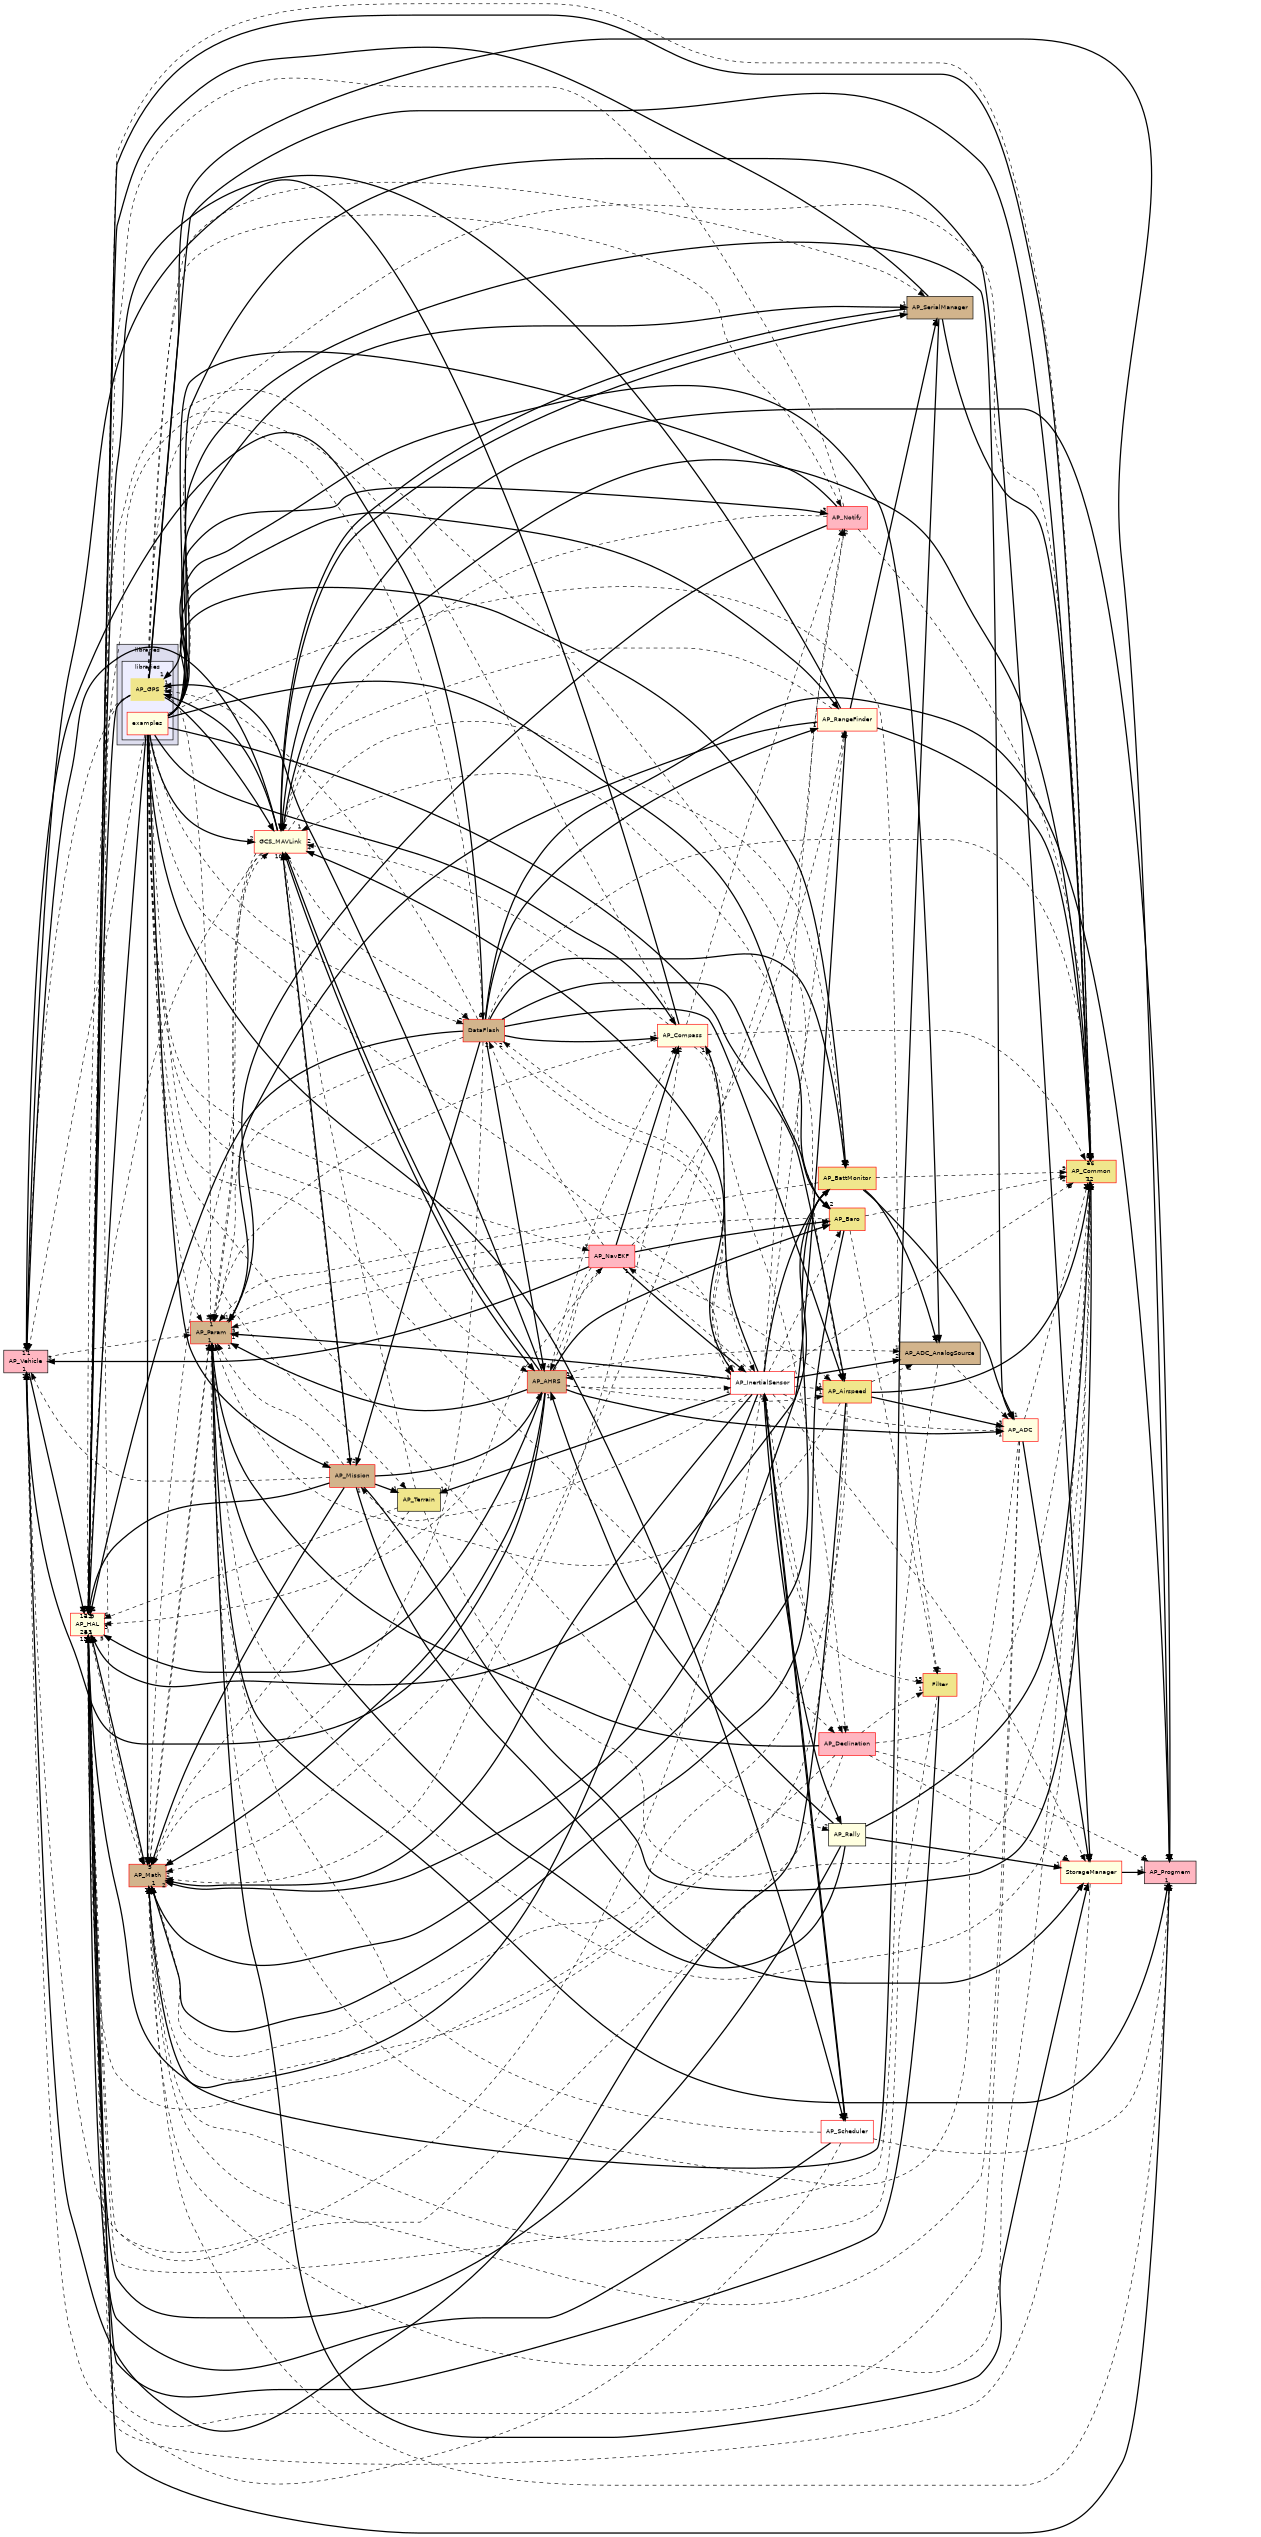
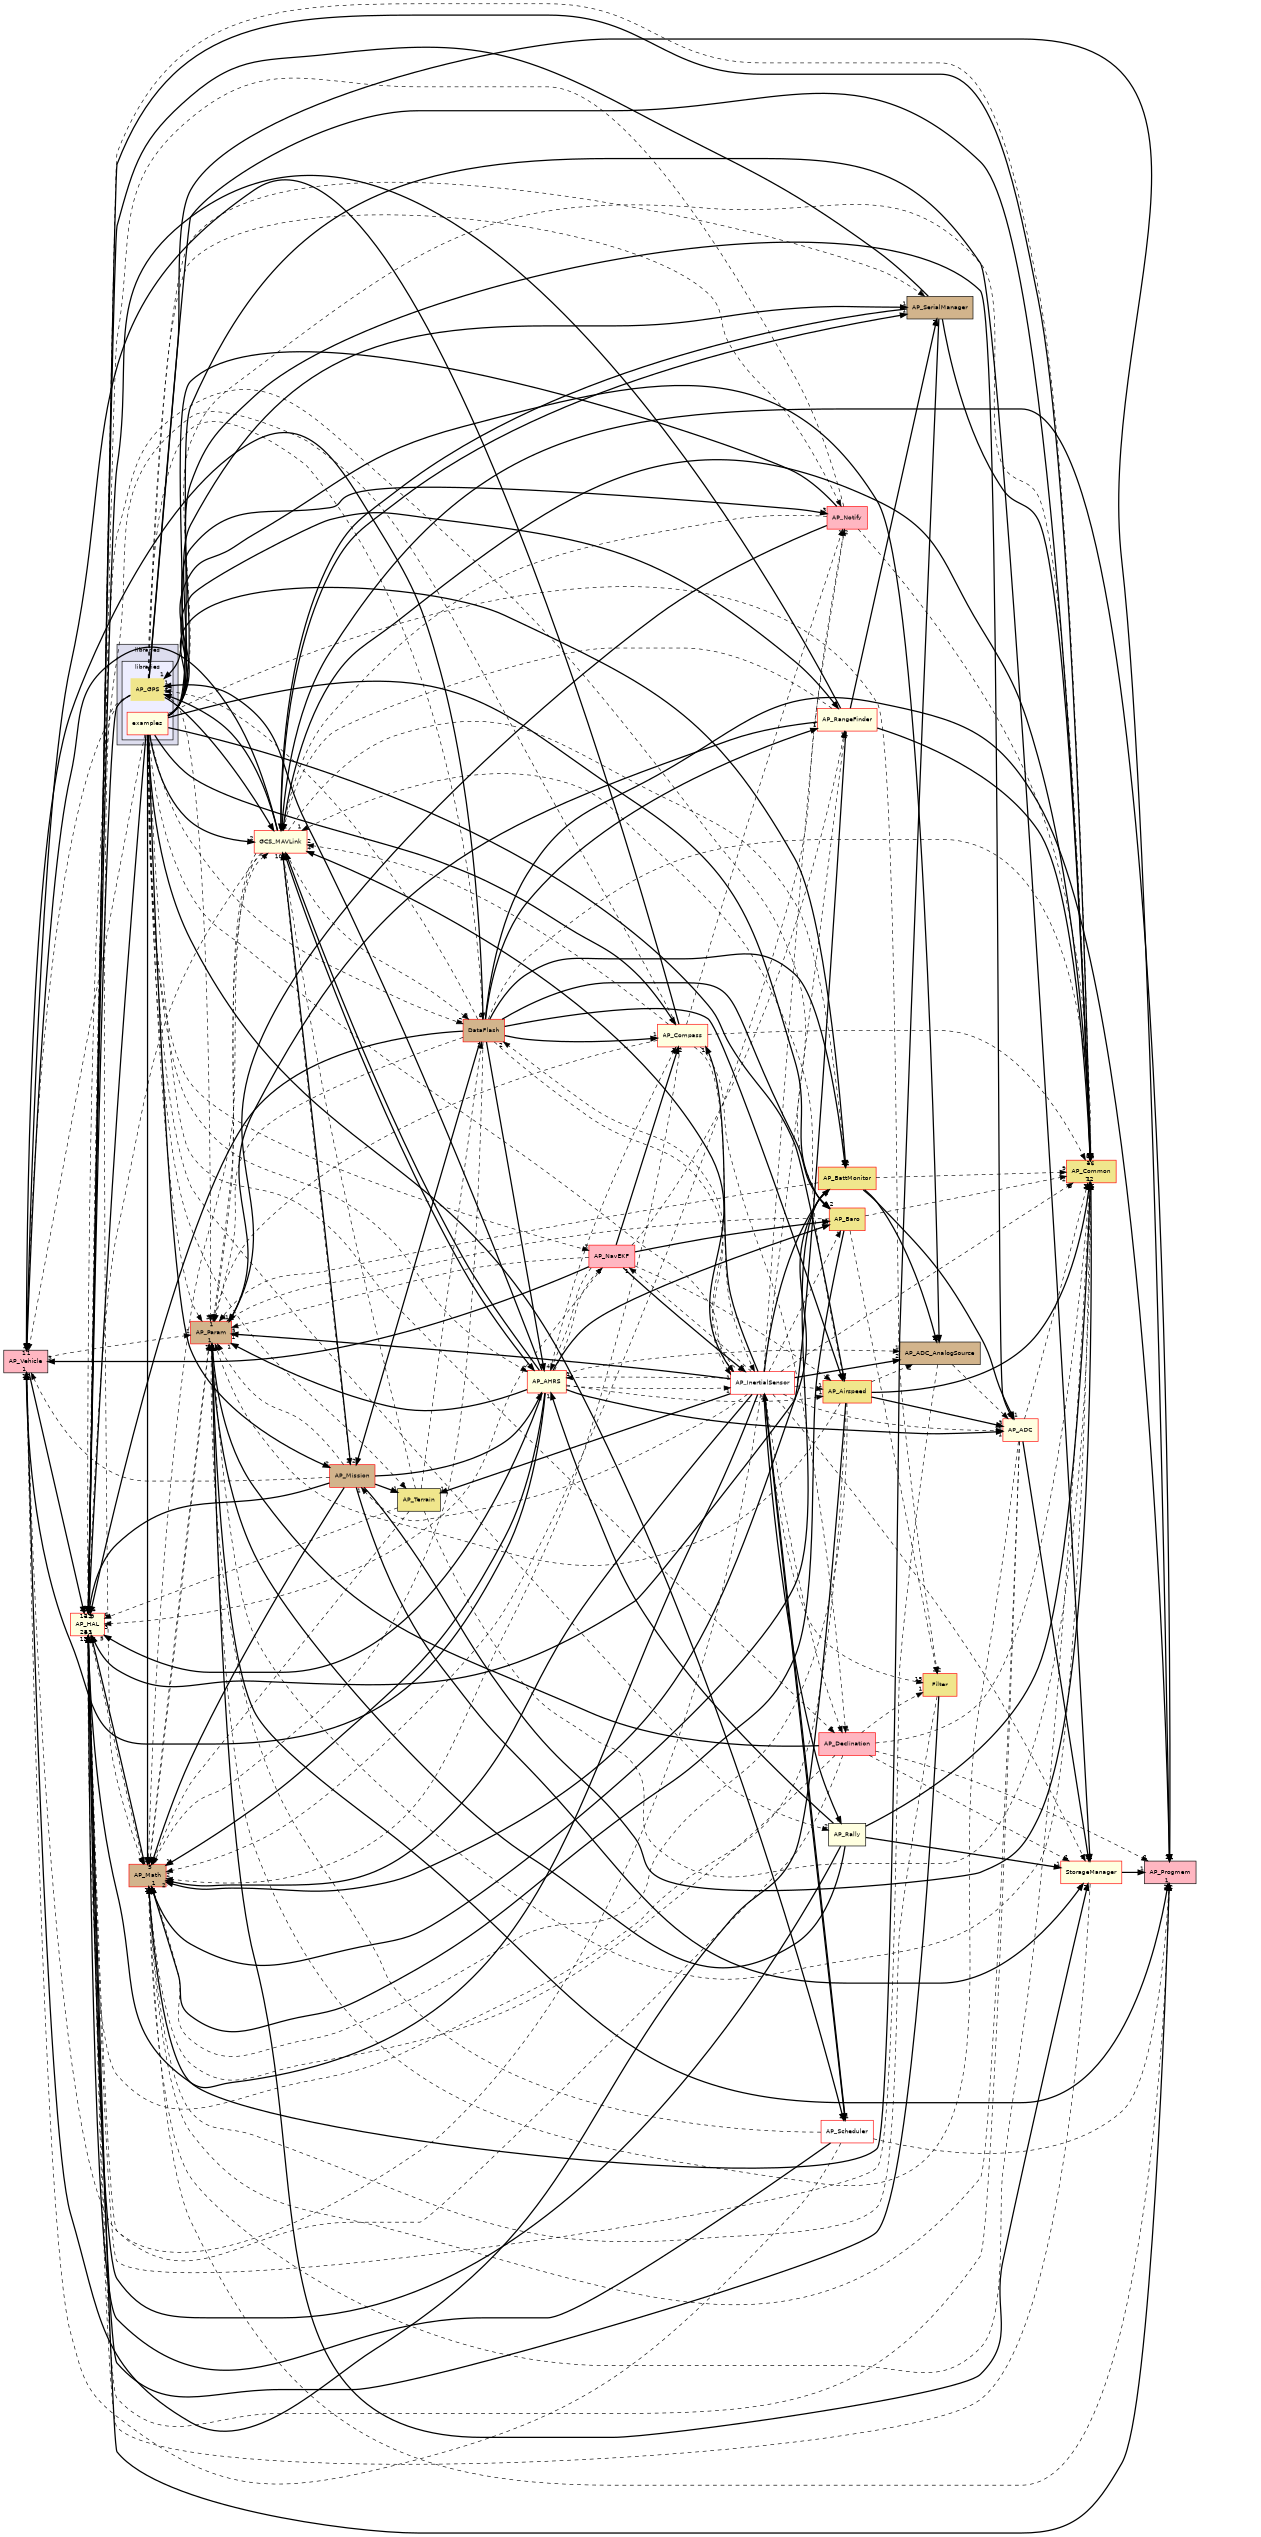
edge "AP_NavEKF" -> "DataFlash": now "AP_Terrain" -> "DataFlash"
node "AP_AHRS": fillcolor tan -> lightyellow
